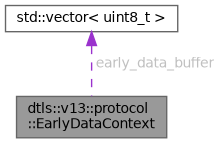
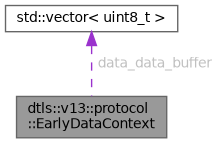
edge "dtls::v13::protocol ::EarlyDataContext" -> "std::vector< uint8_t >": label " early_data_buffer" -> " data_data_buffer"
